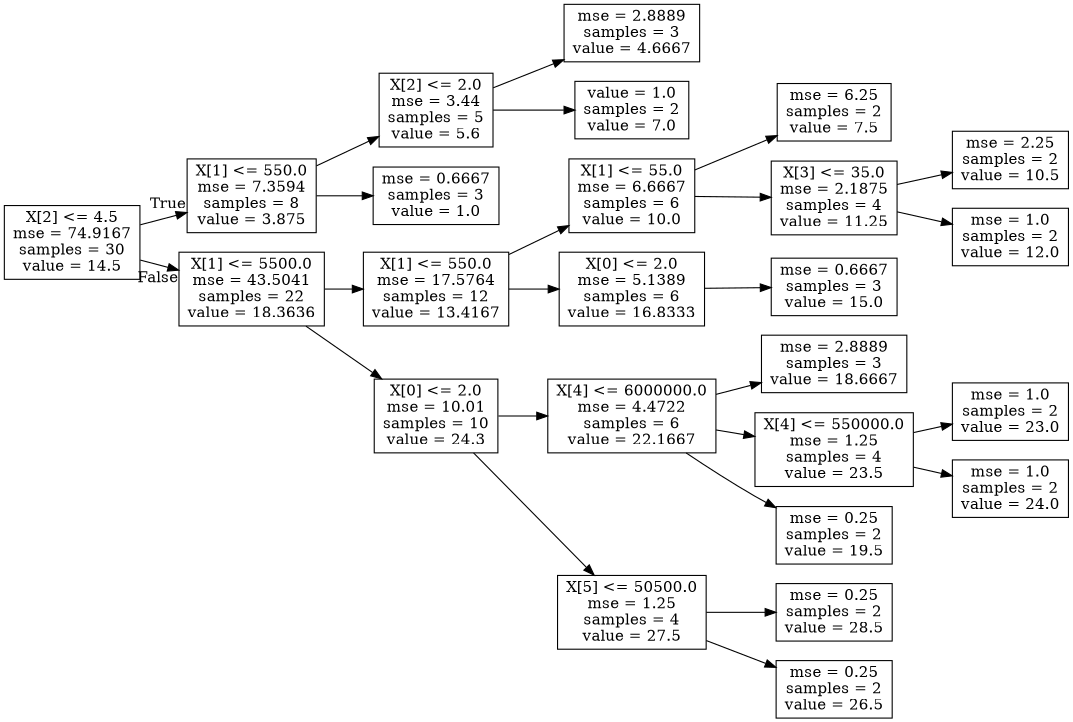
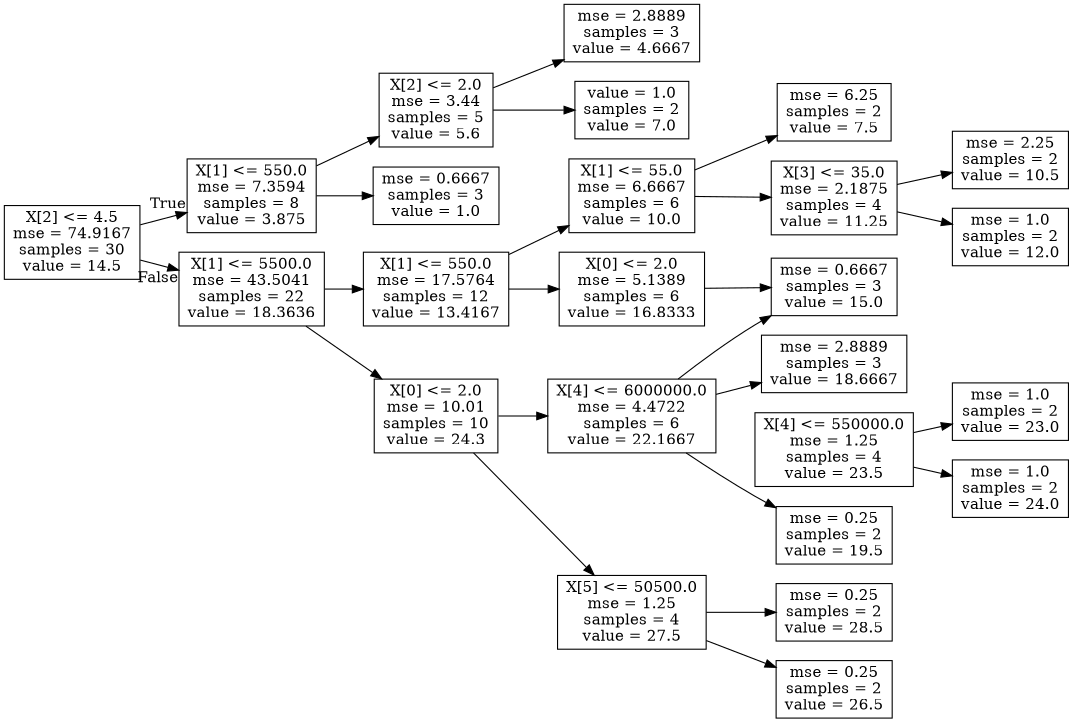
edge "X[4] <= 6000000.0 mse = 4.4722 samples = 6 value = 22.1667" -> "X[4] <= 550000.0 mse = 1.25 samples = 4 value = 23.5": now "X[4] <= 6000000.0 mse = 4.4722 samples = 6 value = 22.1667" -> "mse = 0.6667 samples = 3 value = 15.0"
